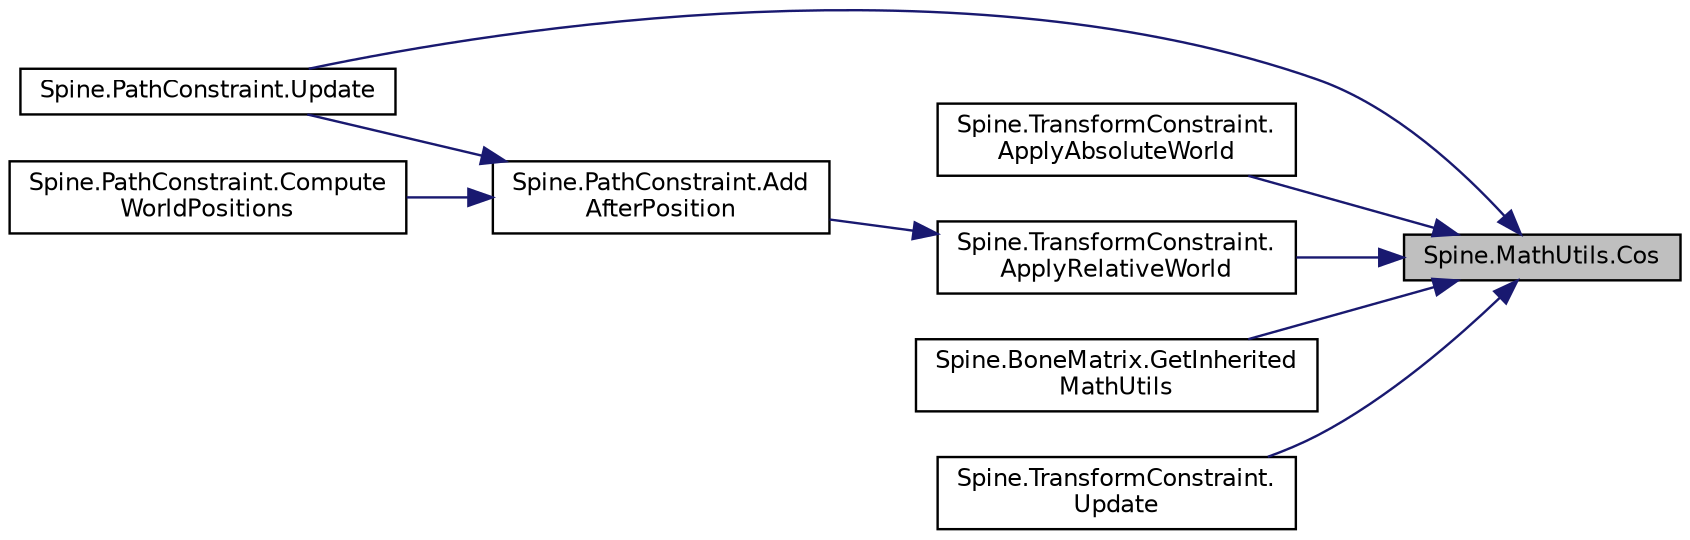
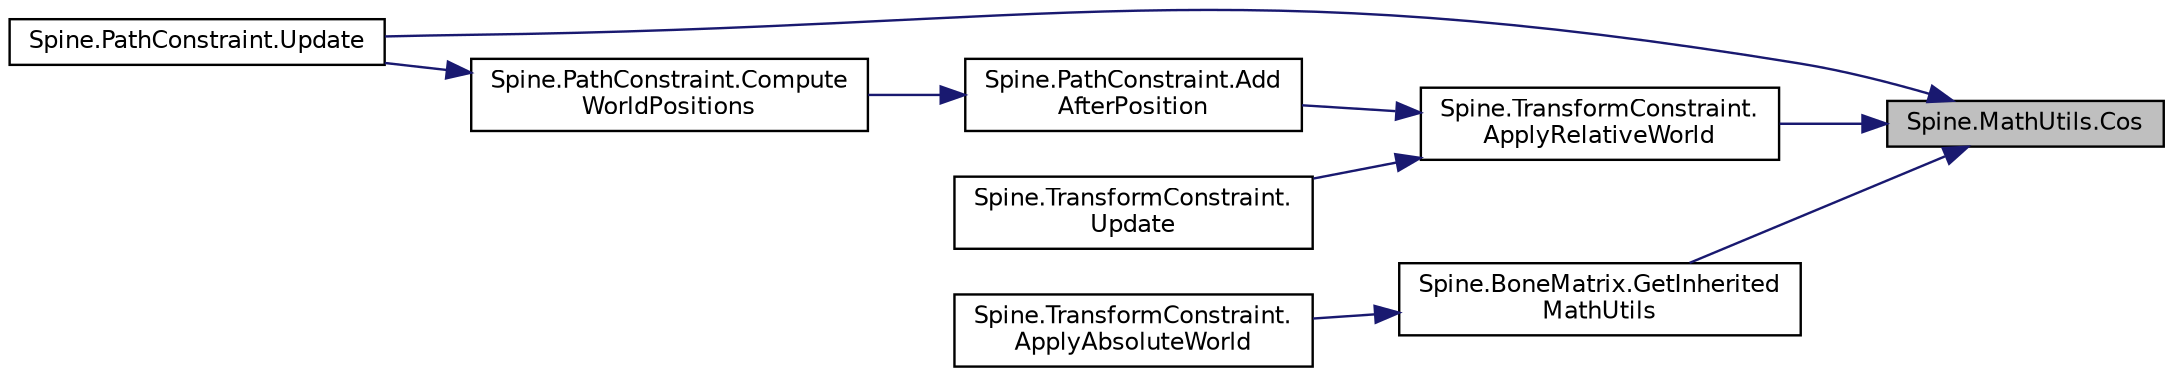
edge "Spine.PathConstraint.Update" -> "Spine.PathConstraint.Add AfterPosition": now "Spine.PathConstraint.Update" -> "Spine.PathConstraint.Compute WorldPositions"
edge "Spine.TransformConstraint. ApplyAbsoluteWorld" -> "Spine.MathUtils.Cos": now "Spine.TransformConstraint. ApplyAbsoluteWorld" -> "Spine.BoneMatrix.GetInherited MathUtils"
edge "Spine.TransformConstraint. Update" -> "Spine.MathUtils.Cos": now "Spine.TransformConstraint. Update" -> "Spine.TransformConstraint. ApplyRelativeWorld"
